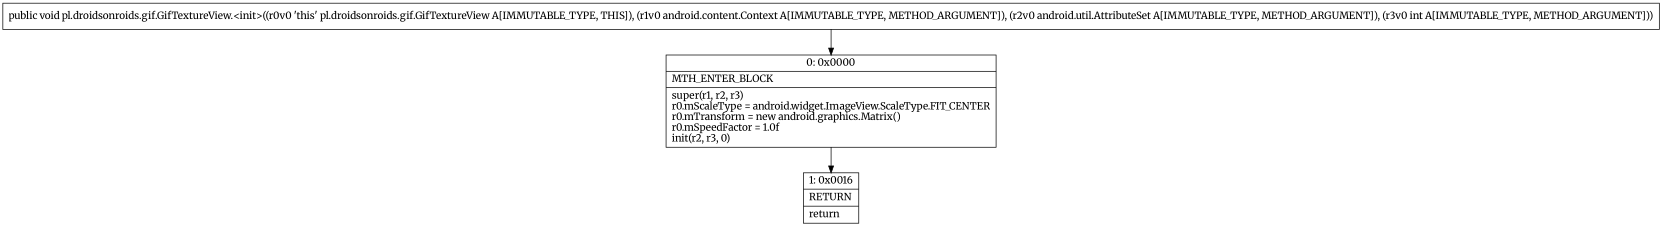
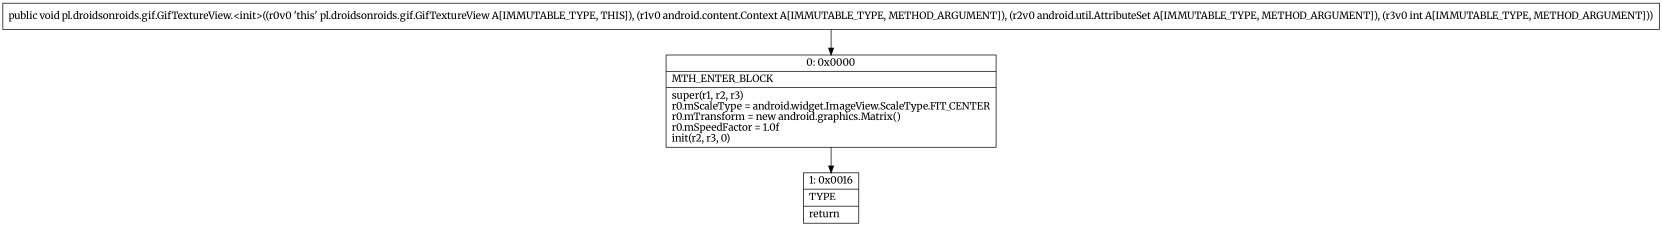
node "1: 0x0016": text "RETURN" -> "TYPE"
